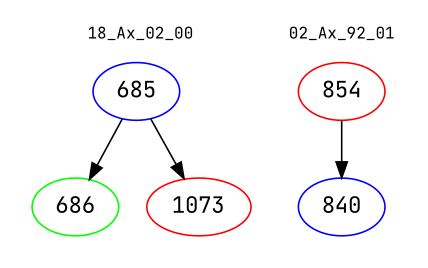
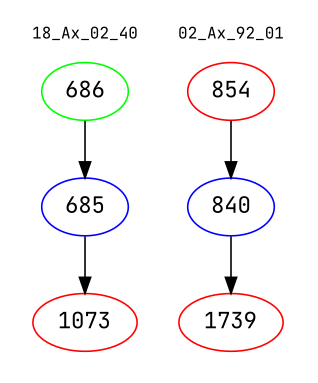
cluster "18_Ax_02_00": label "18_Ax_02_00" -> "18_Ax_02_40"
edge "685" -> "686": reversed
node "1739": added
